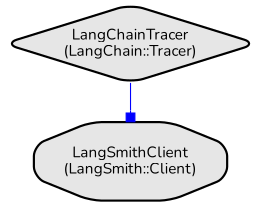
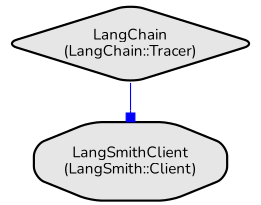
node "LangChainTracer (LangChain::Tracer)": label "LangChainTracer (LangChain::Tracer)" -> "LangChain (LangChain::Tracer)"
